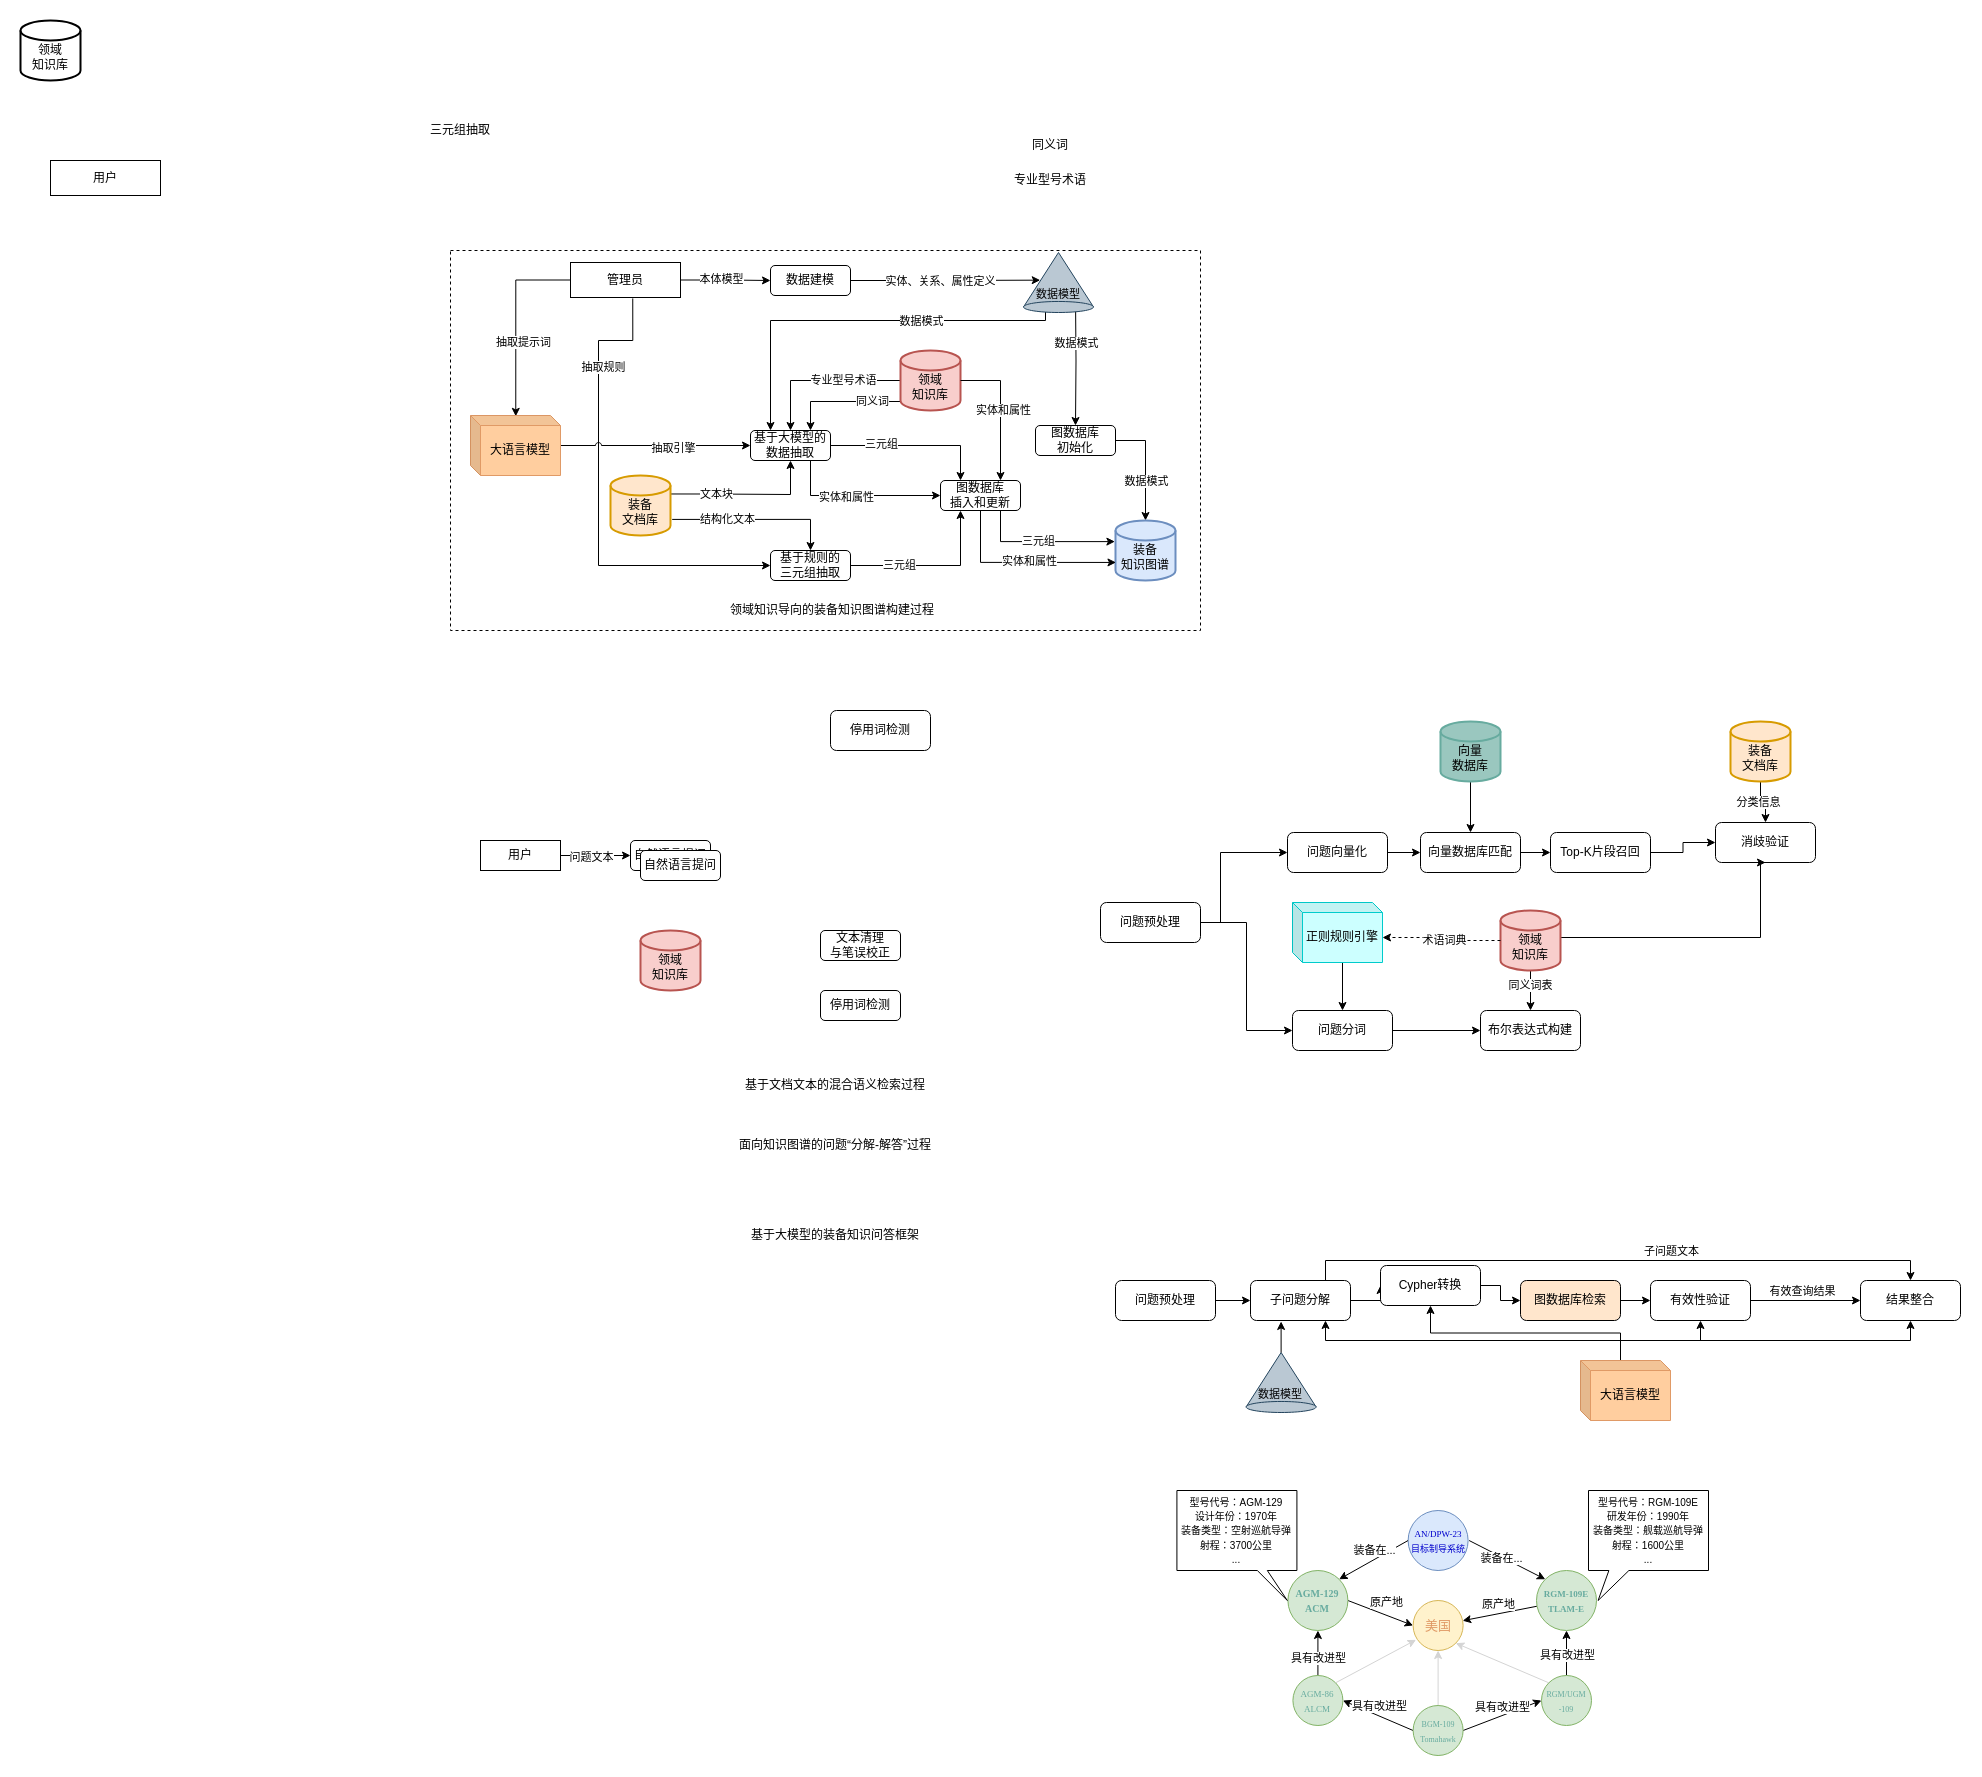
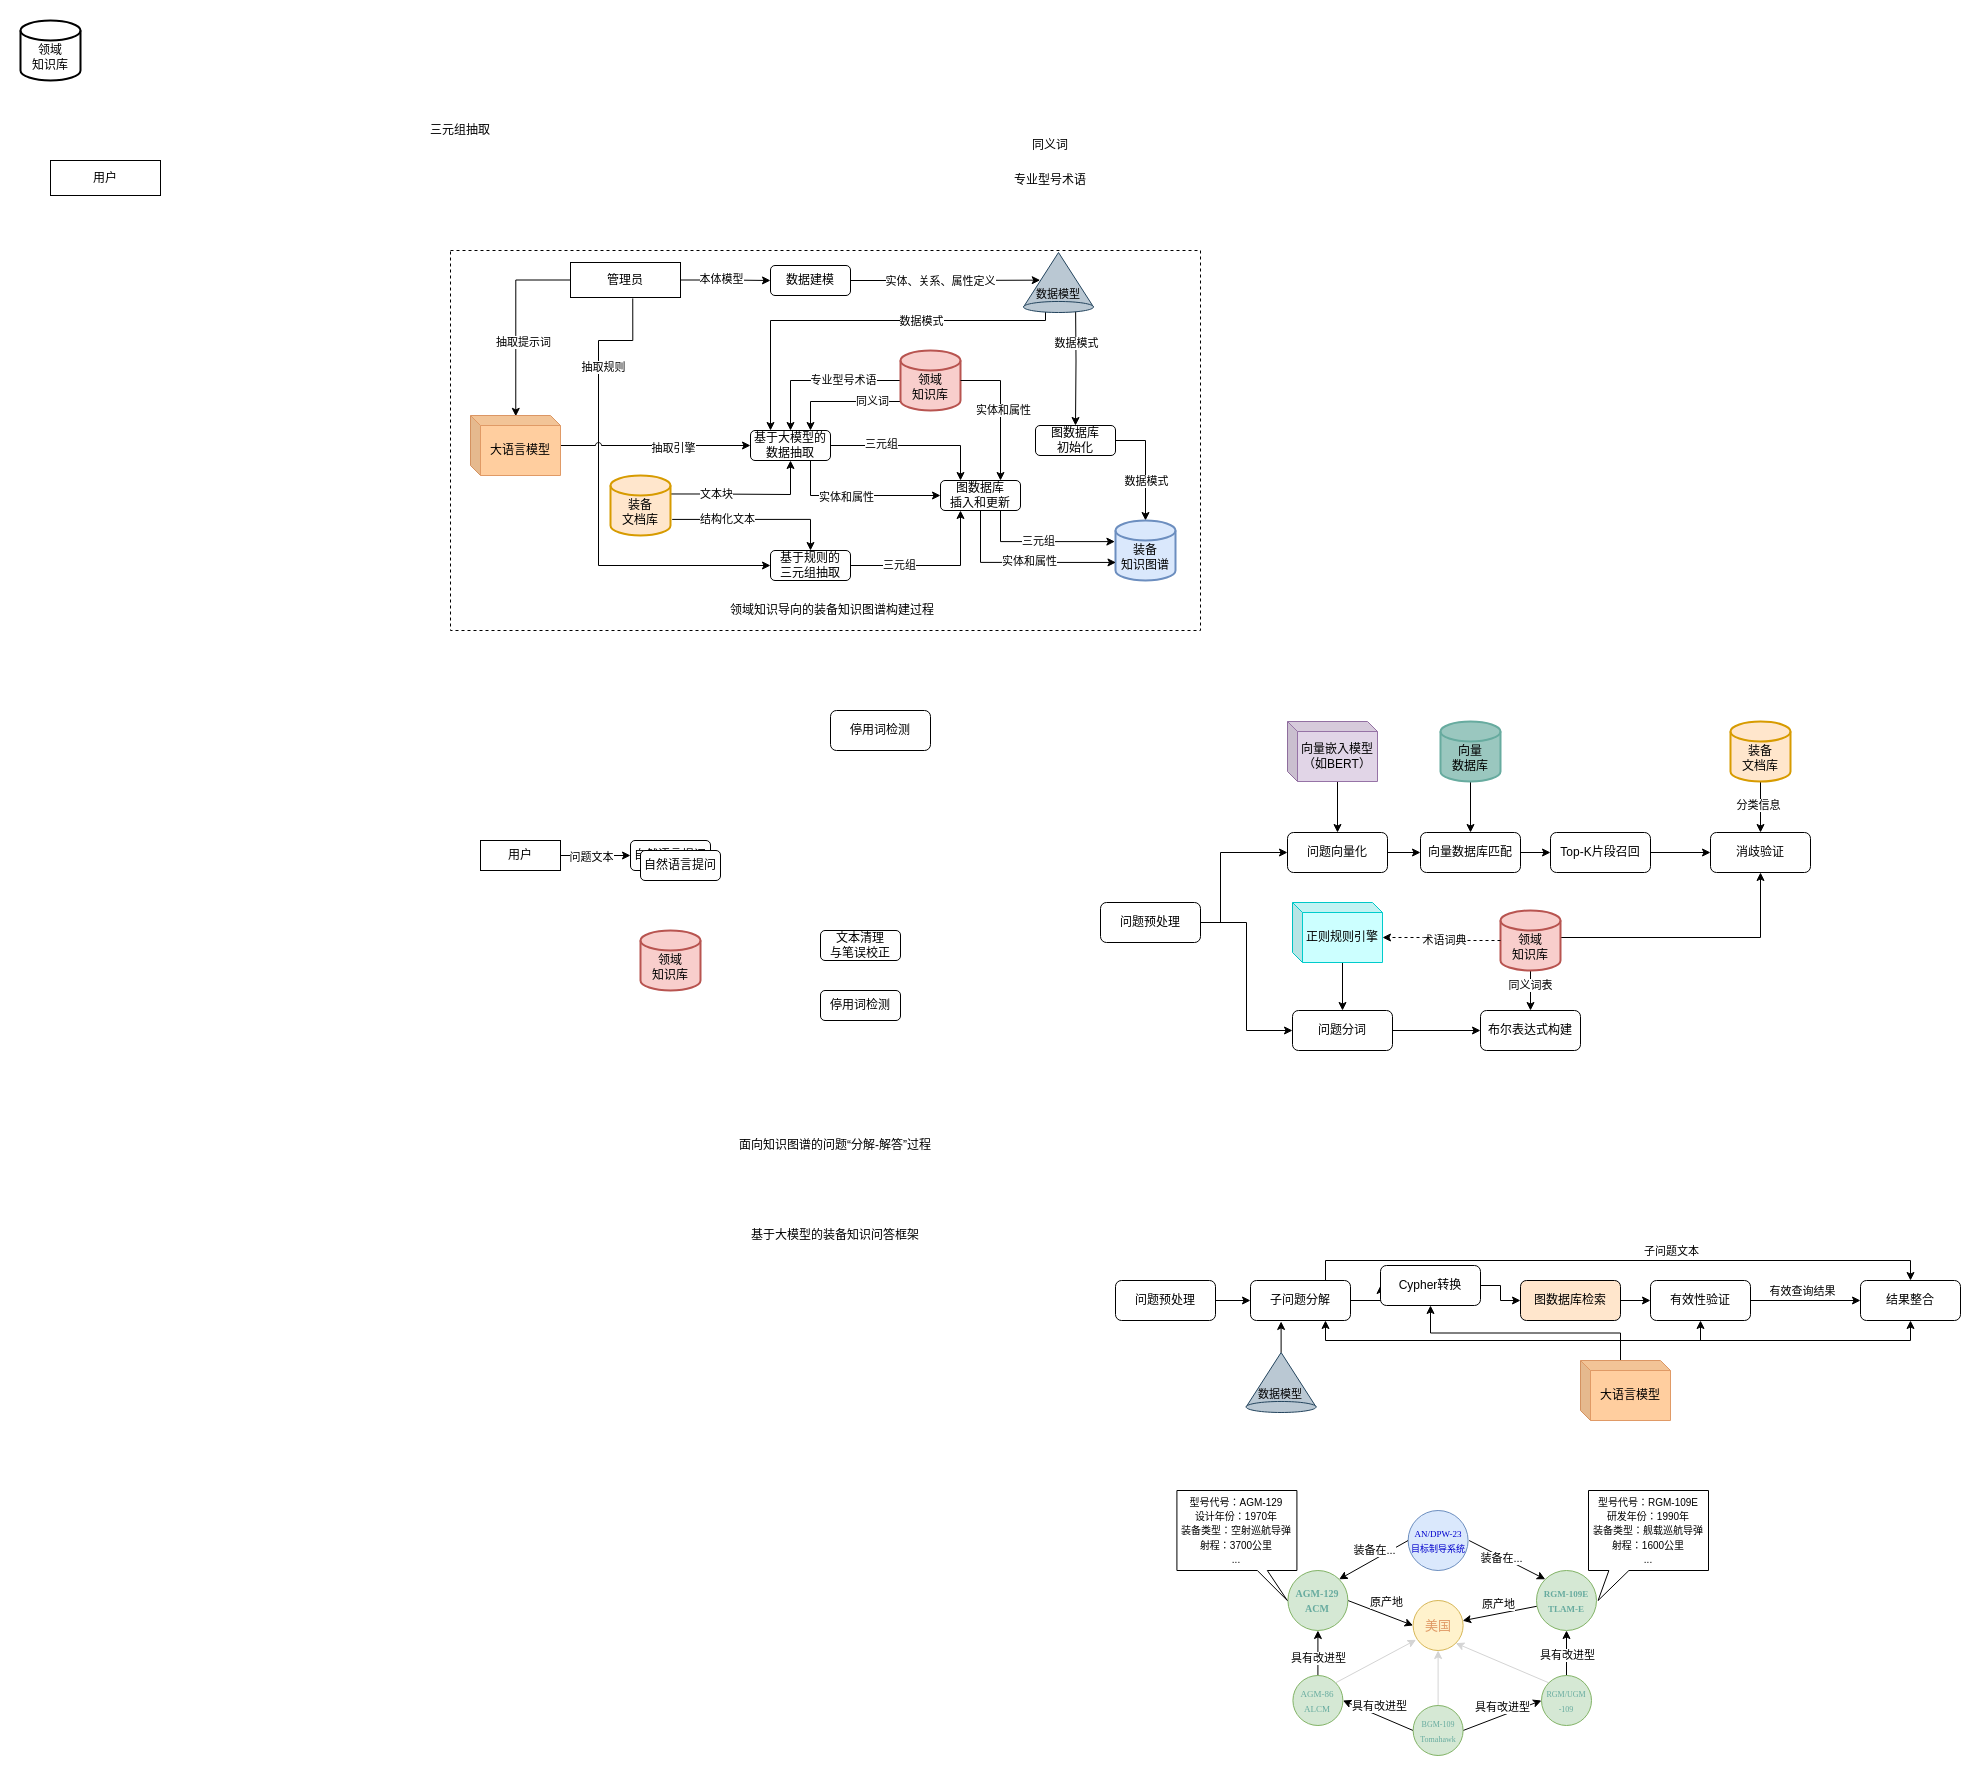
node "向量嵌入模型 （如BERT）": added
edge "向量嵌入模型 （如BERT）" -> "问题向量化": added
node "消歧验证": moved (1766, 843) -> (1761, 853)
node "基于文档文本的混合语义检索过程": removed
